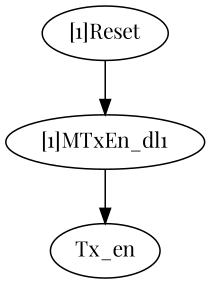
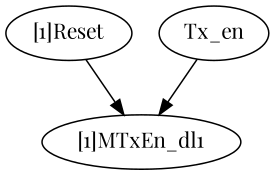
edge "[1]MTxEn_dl1" -> "Tx_en": reversed
